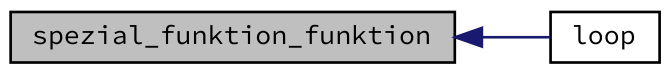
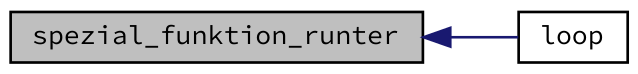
node "spezial_funktion_funktion": label "spezial_funktion_funktion" -> "spezial_funktion_runter"
